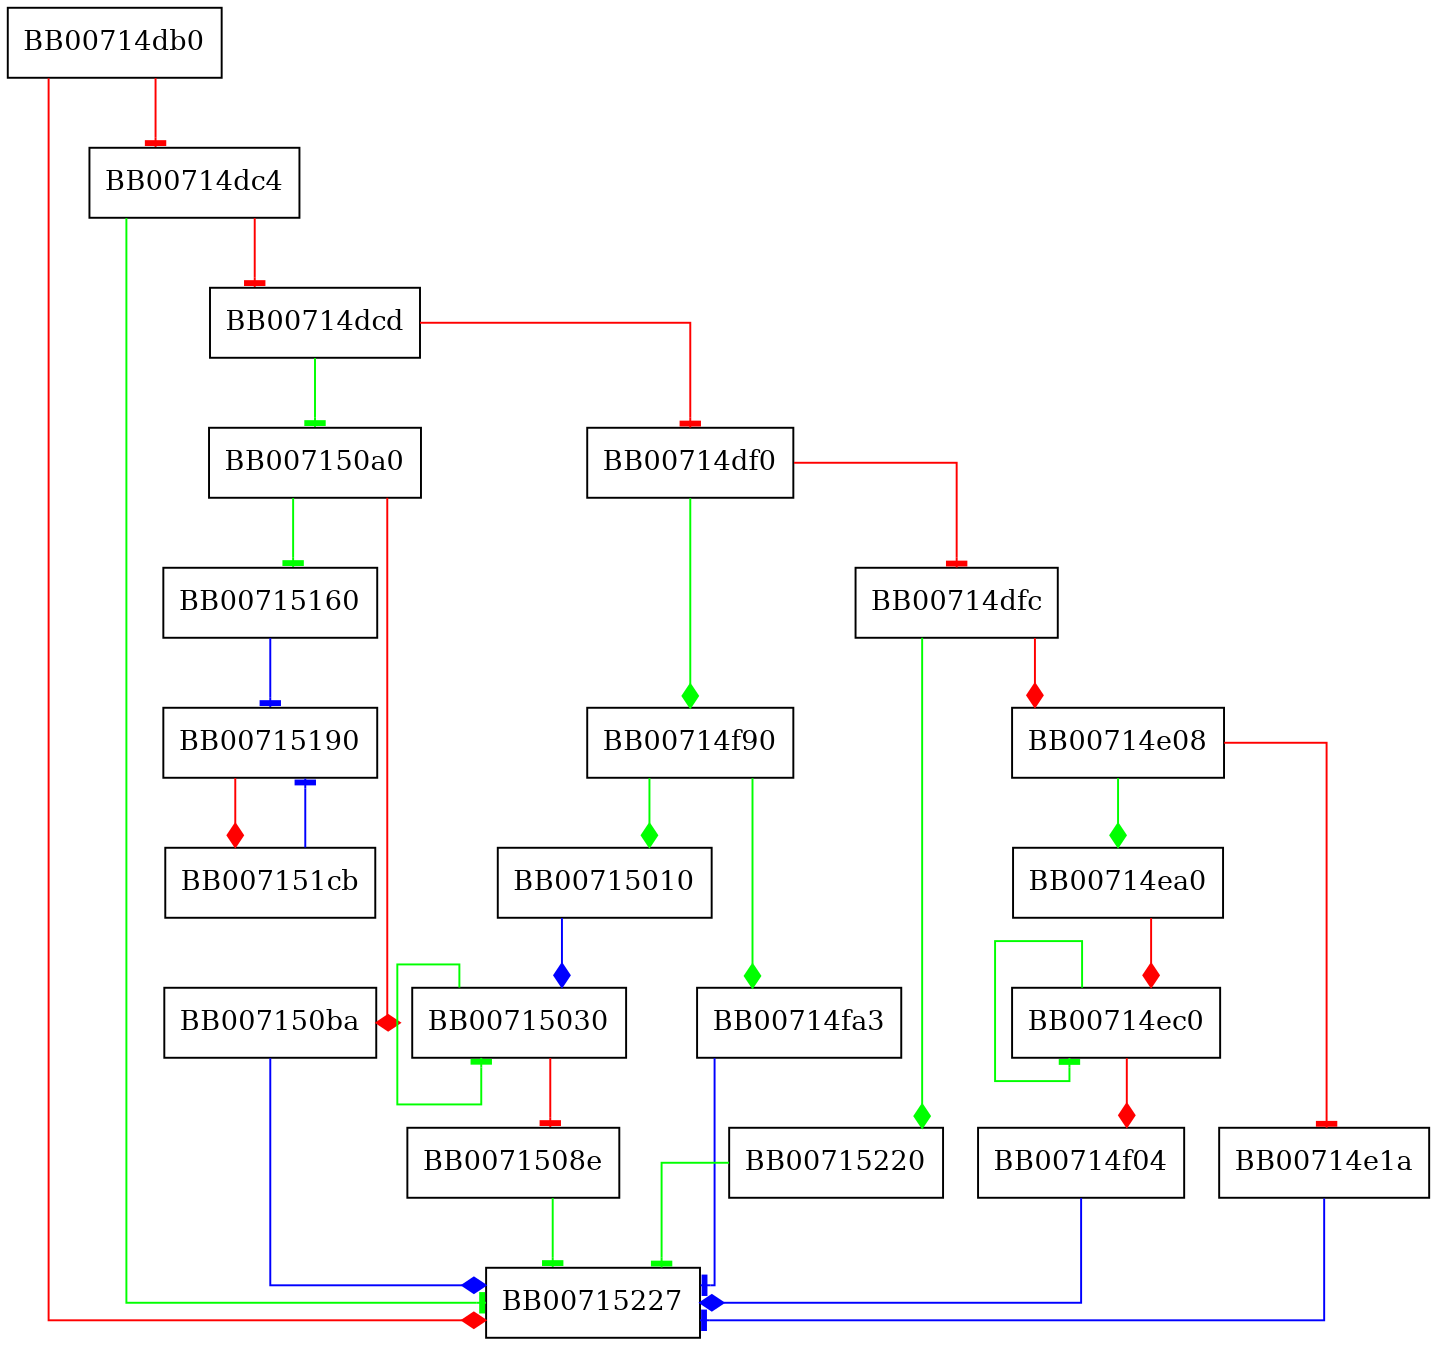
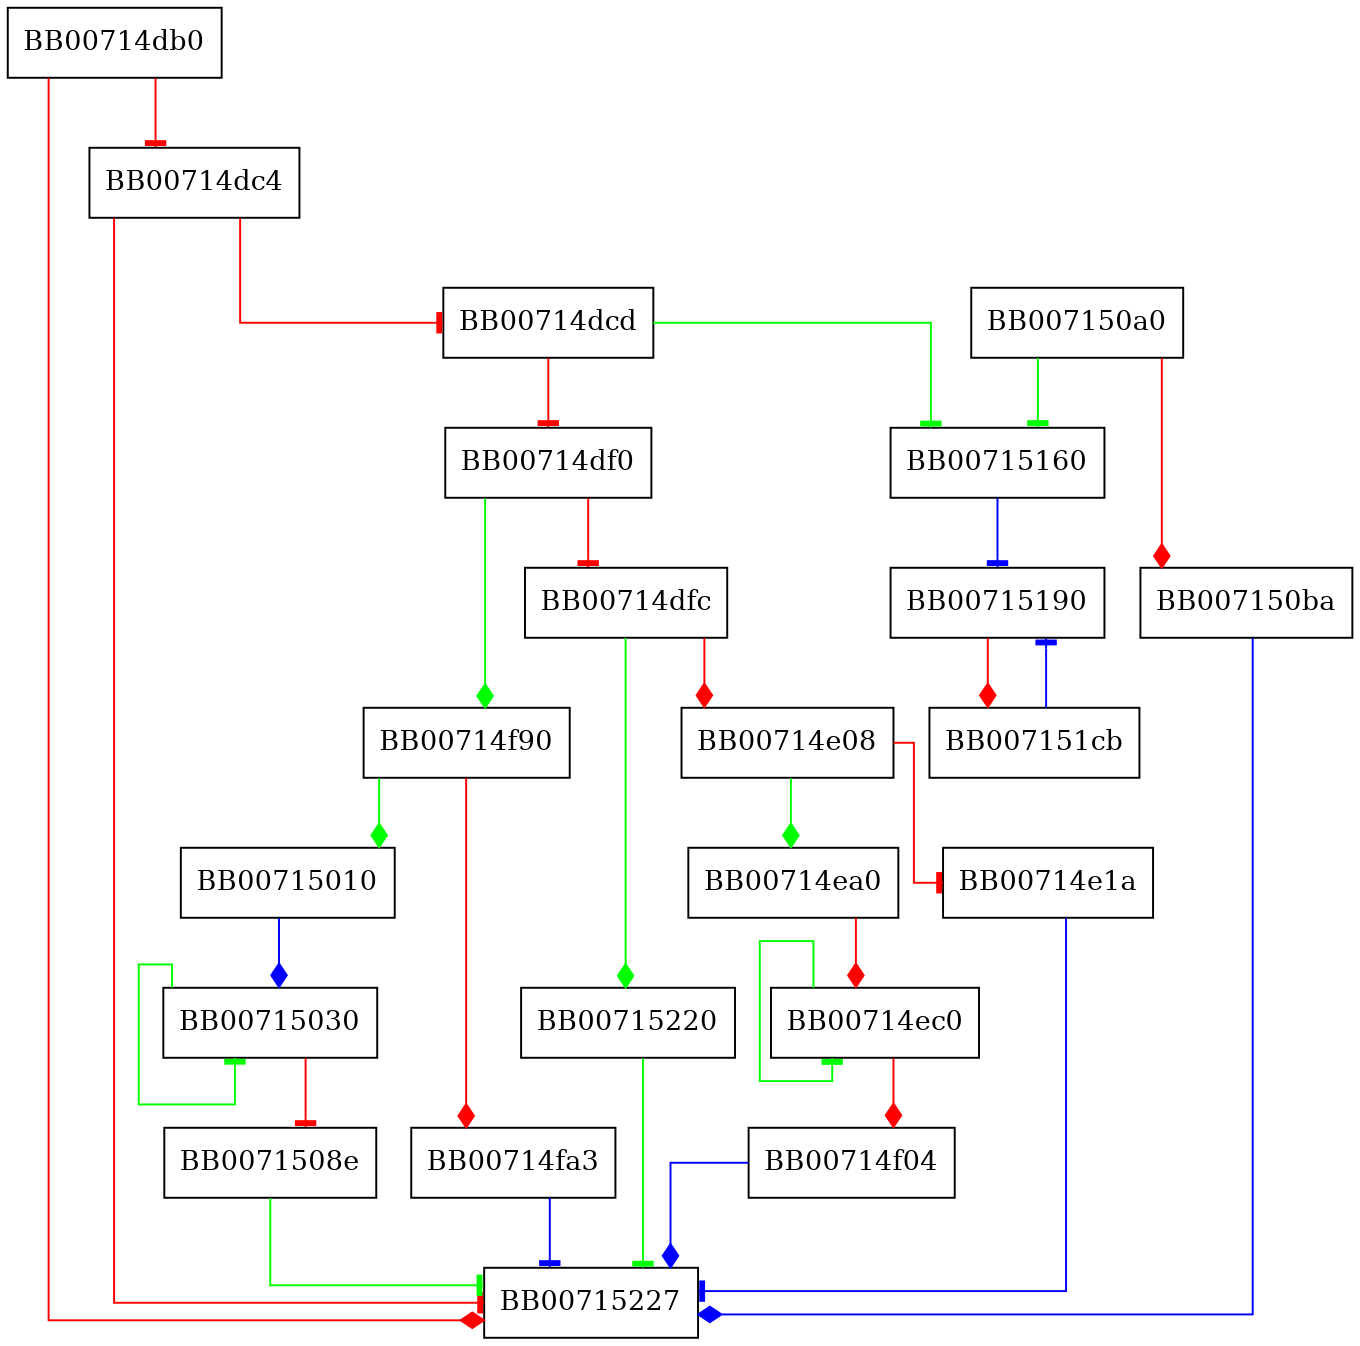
edge "BB00714dcd" -> "BB007150a0": now "BB00714dcd" -> "BB00715160"
edge "BB00714f90" -> "BB00714fa3": color green -> red
edge "BB00714dc4" -> "BB00715227": color green -> red
